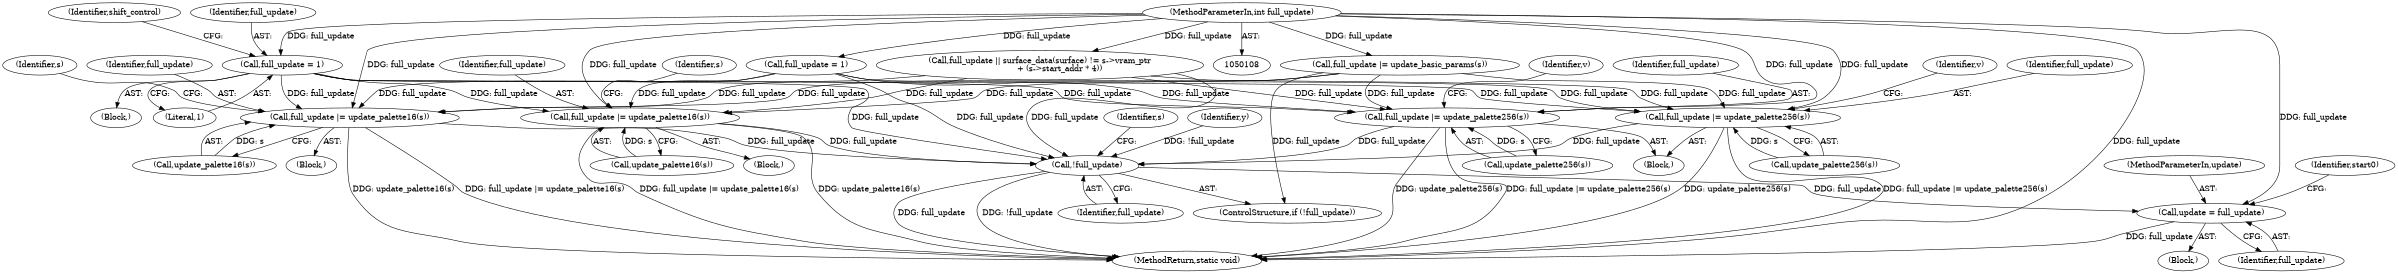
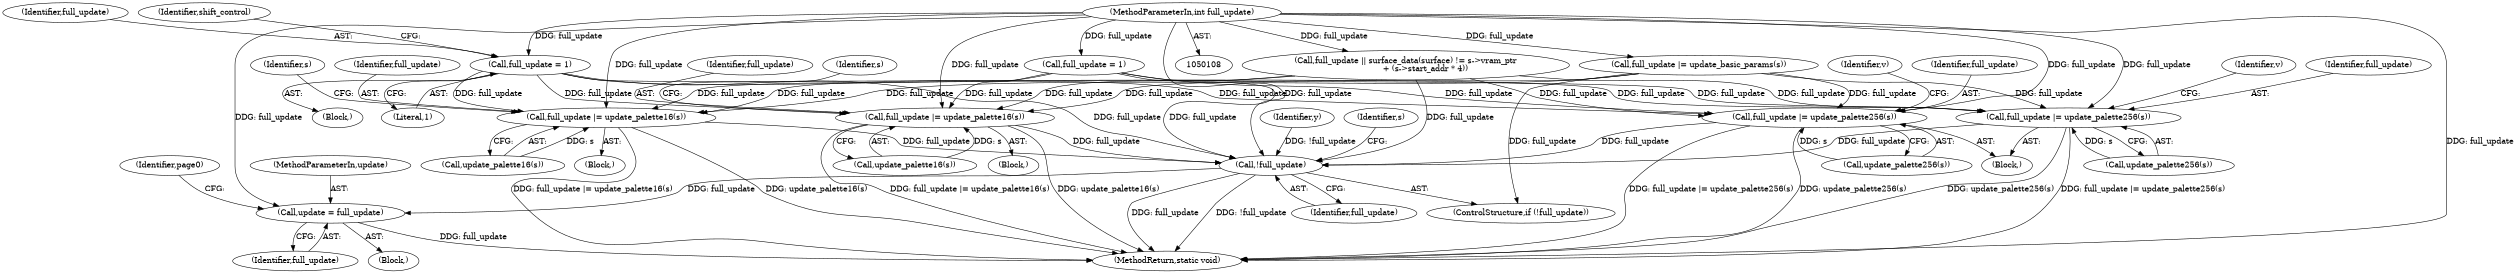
edge "(MethodParameterIn,int full_update)" -> "(Call,!full_update)": added, label "DDG: full_update"
node "(Identifier,start0)": label "(Identifier,start0)" -> "(Identifier,page0)"
